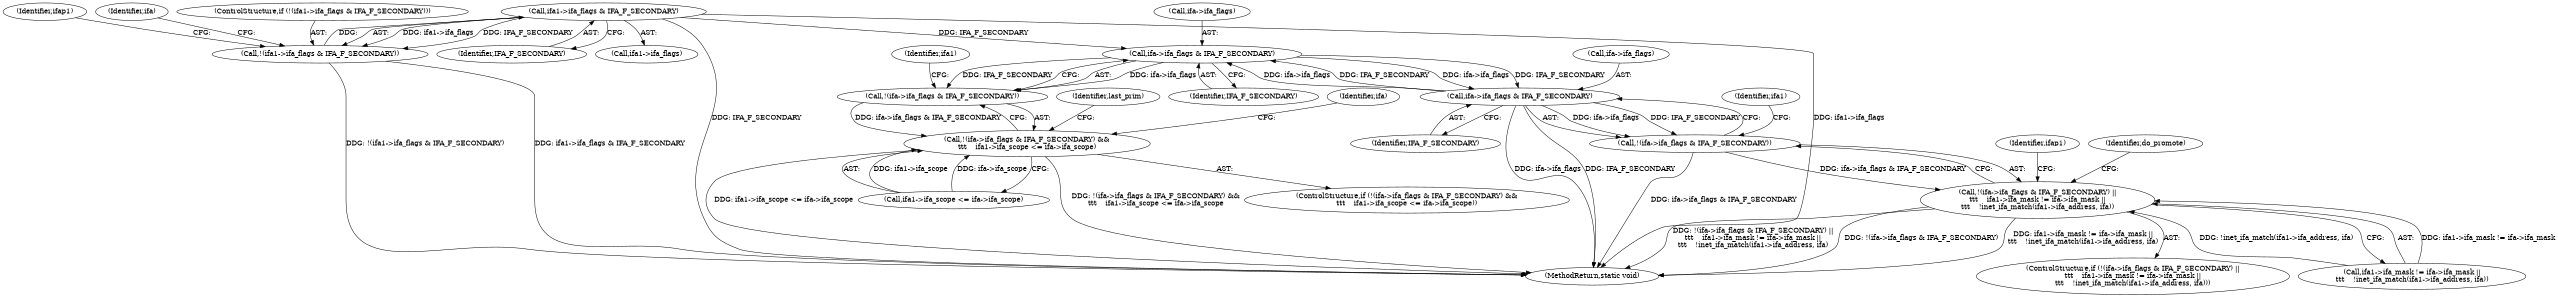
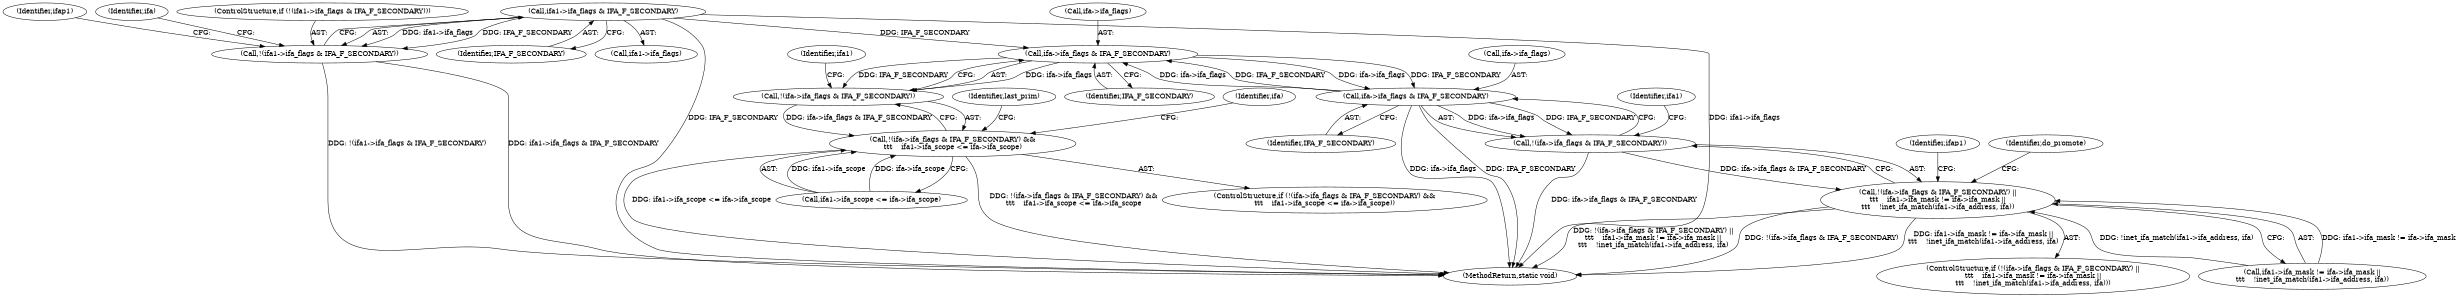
edge "(Call,!(ifa1->ifa_flags & IFA_F_SECONDARY))" -> "(Call,ifa1->ifa_flags & IFA_F_SECONDARY)": label "DDG: " -> "CFG: "
